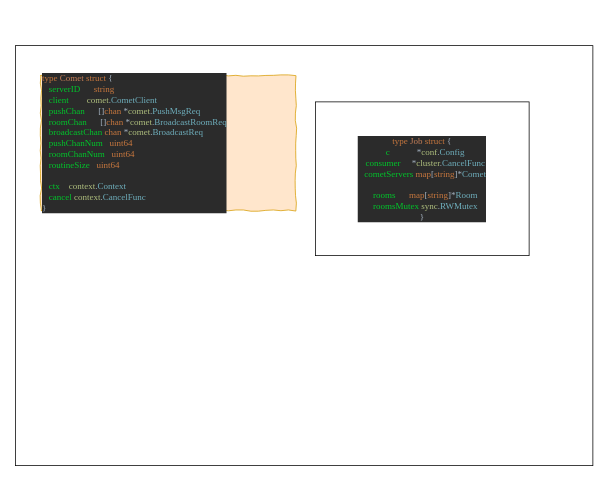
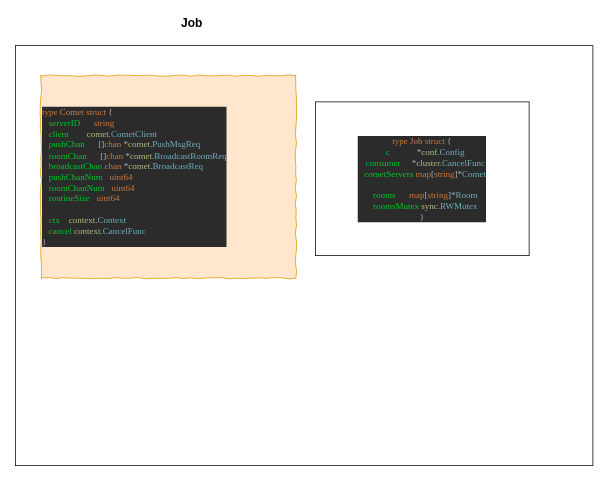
node "Job": added
node "type Comet struct { serverID string client comet.CometClient pushChan []chan *comet.PushMsgReq roomChan []chan *comet.BroadcastRoomReq broadcastChan chan *comet.BroadcastReq pushChanNum uint64 roomChanNum uint64 routineSize uint64 ctx context.Context cancel context.CancelFunc }": size 255x135 -> 255x203
